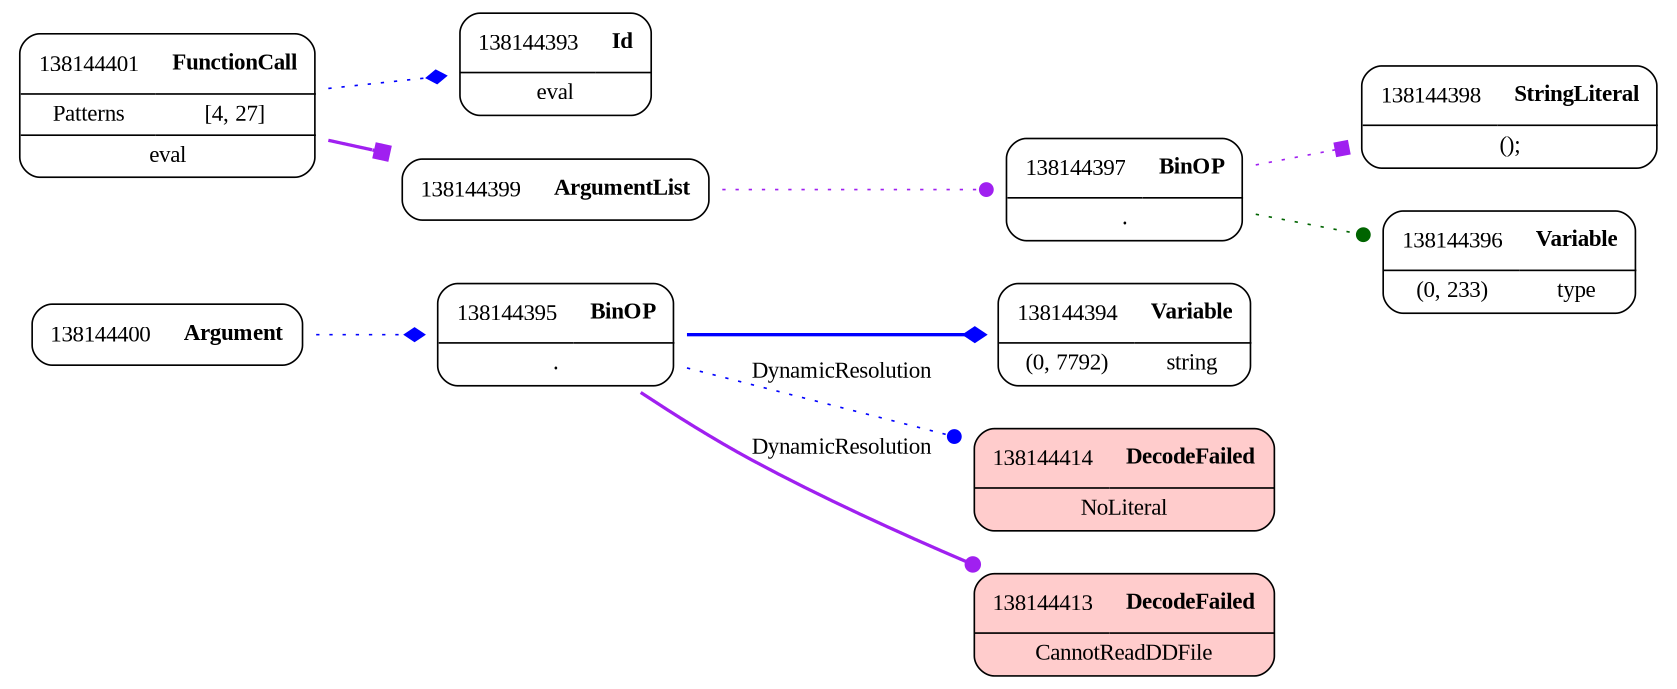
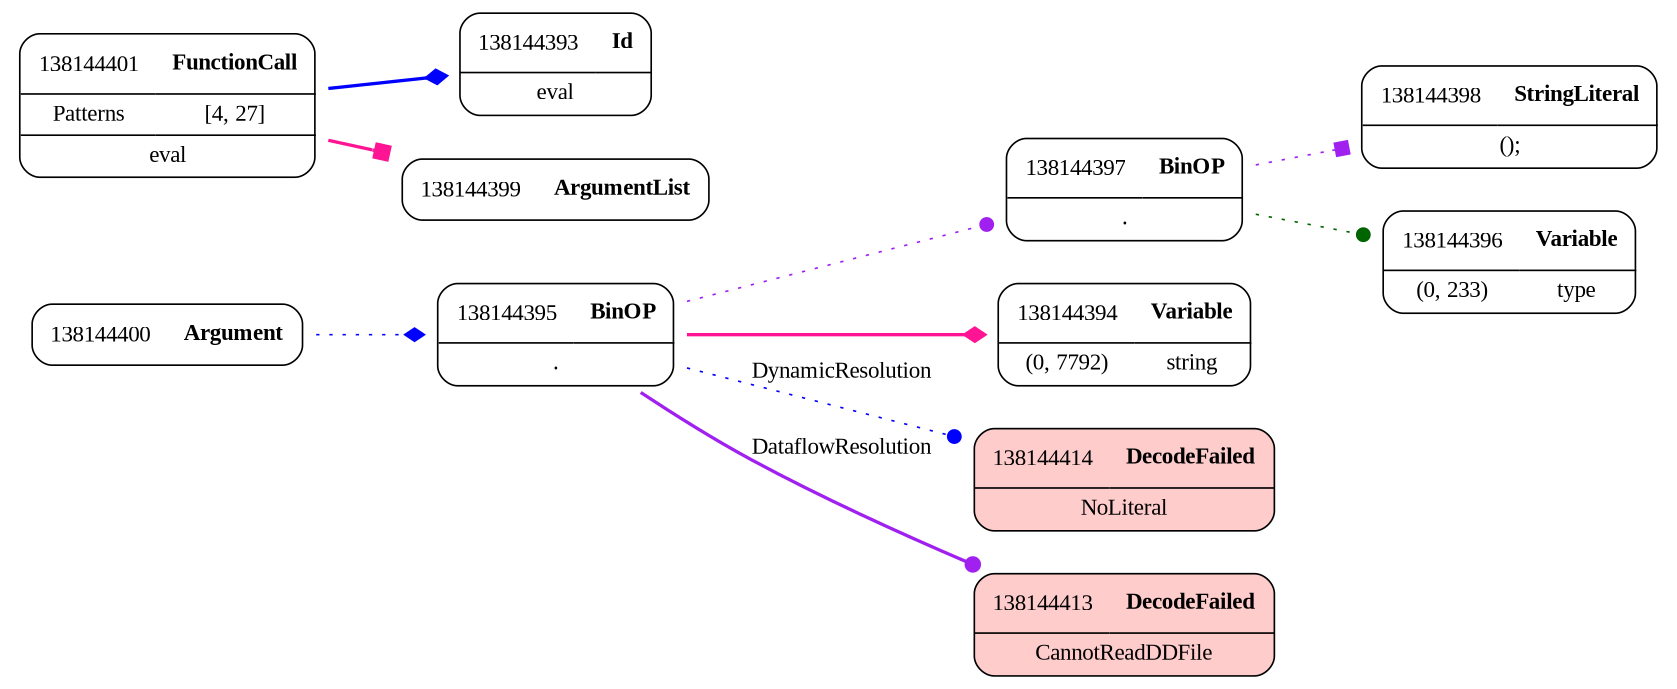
edge "138144401" -> "138144393": style dotted -> bold
edge "138144401" -> "138144399": color purple -> deeppink
edge "138144399" -> "138144397": now "138144395" -> "138144397"
edge "138144395" -> "138144394": color blue -> deeppink
edge "138144395" -> "138144413": label "DynamicResolution" -> "DataflowResolution"
